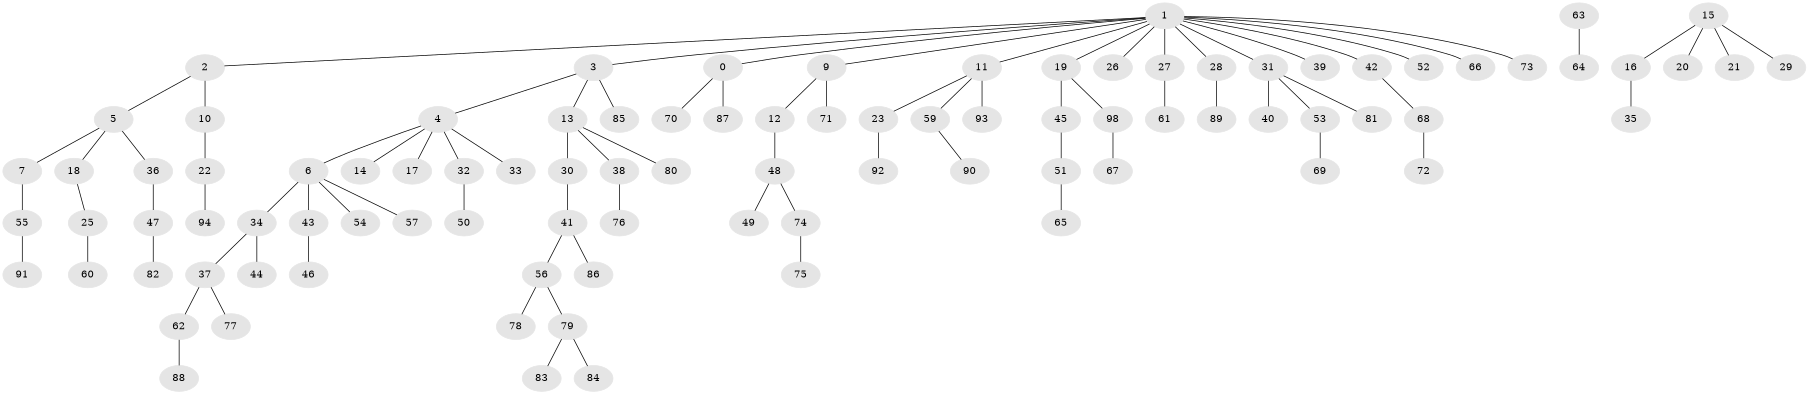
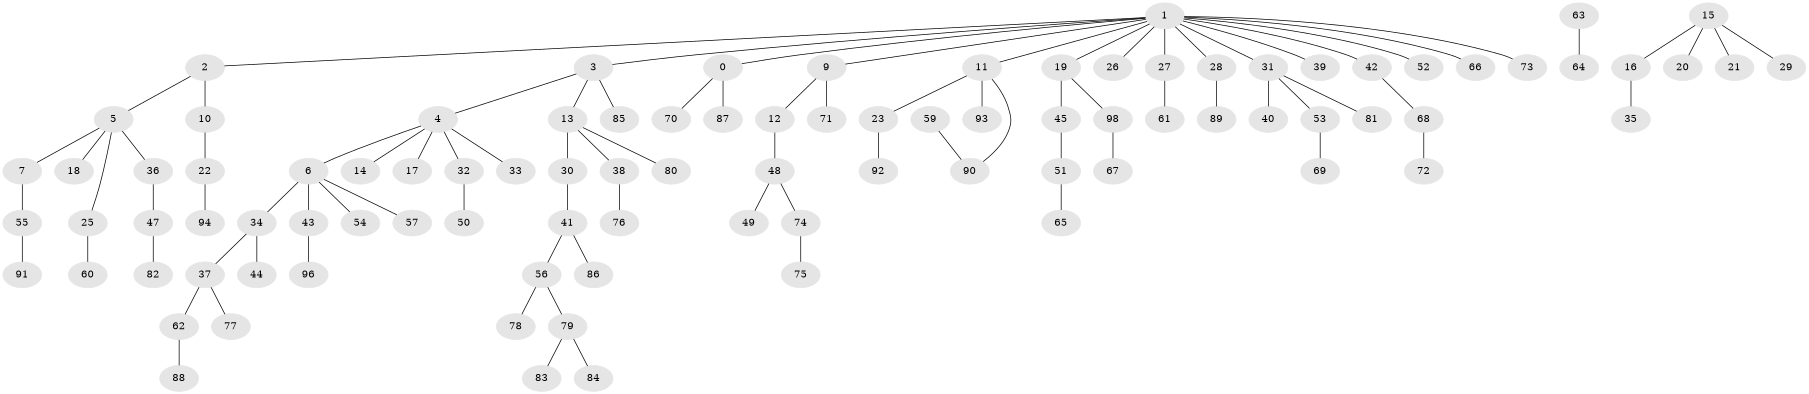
edge "11" -- "59": now "11" -- "90"
edge "18" -- "25": now "5" -- "25"
node "46": label "46" -> "96"
